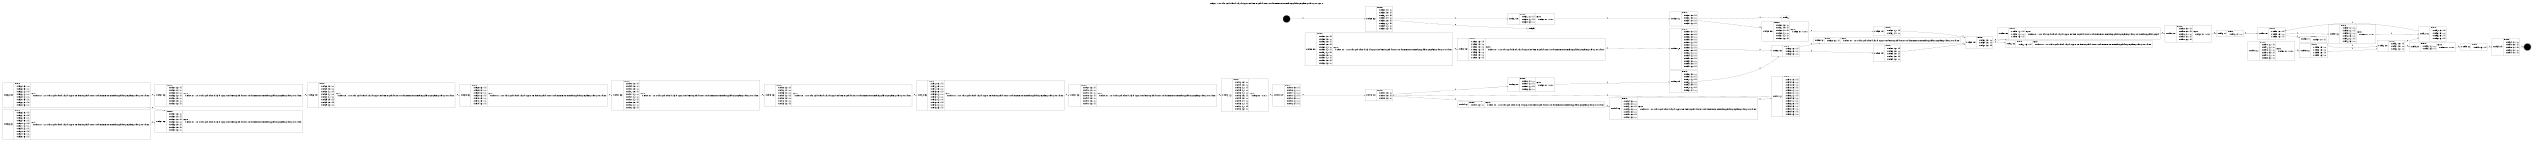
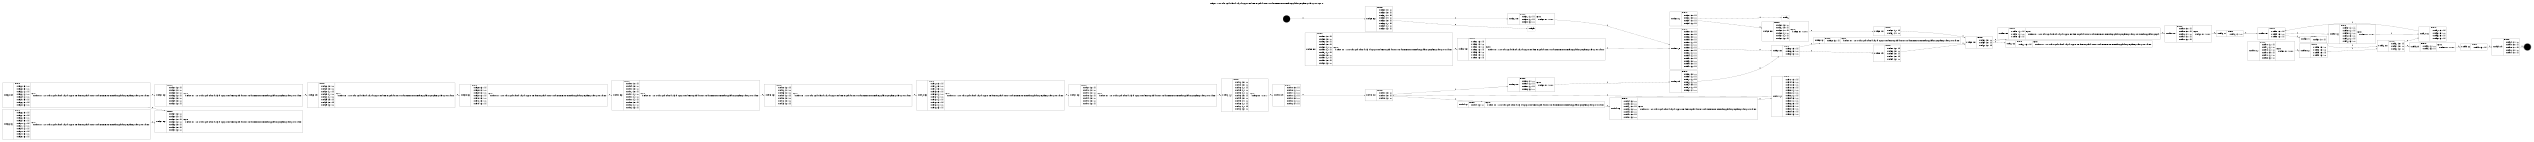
edge "0x1095f4 [13]" -> "0x109601 [14]": now "0x1095f4 [13]" -> "0x1098c0 [48]"
